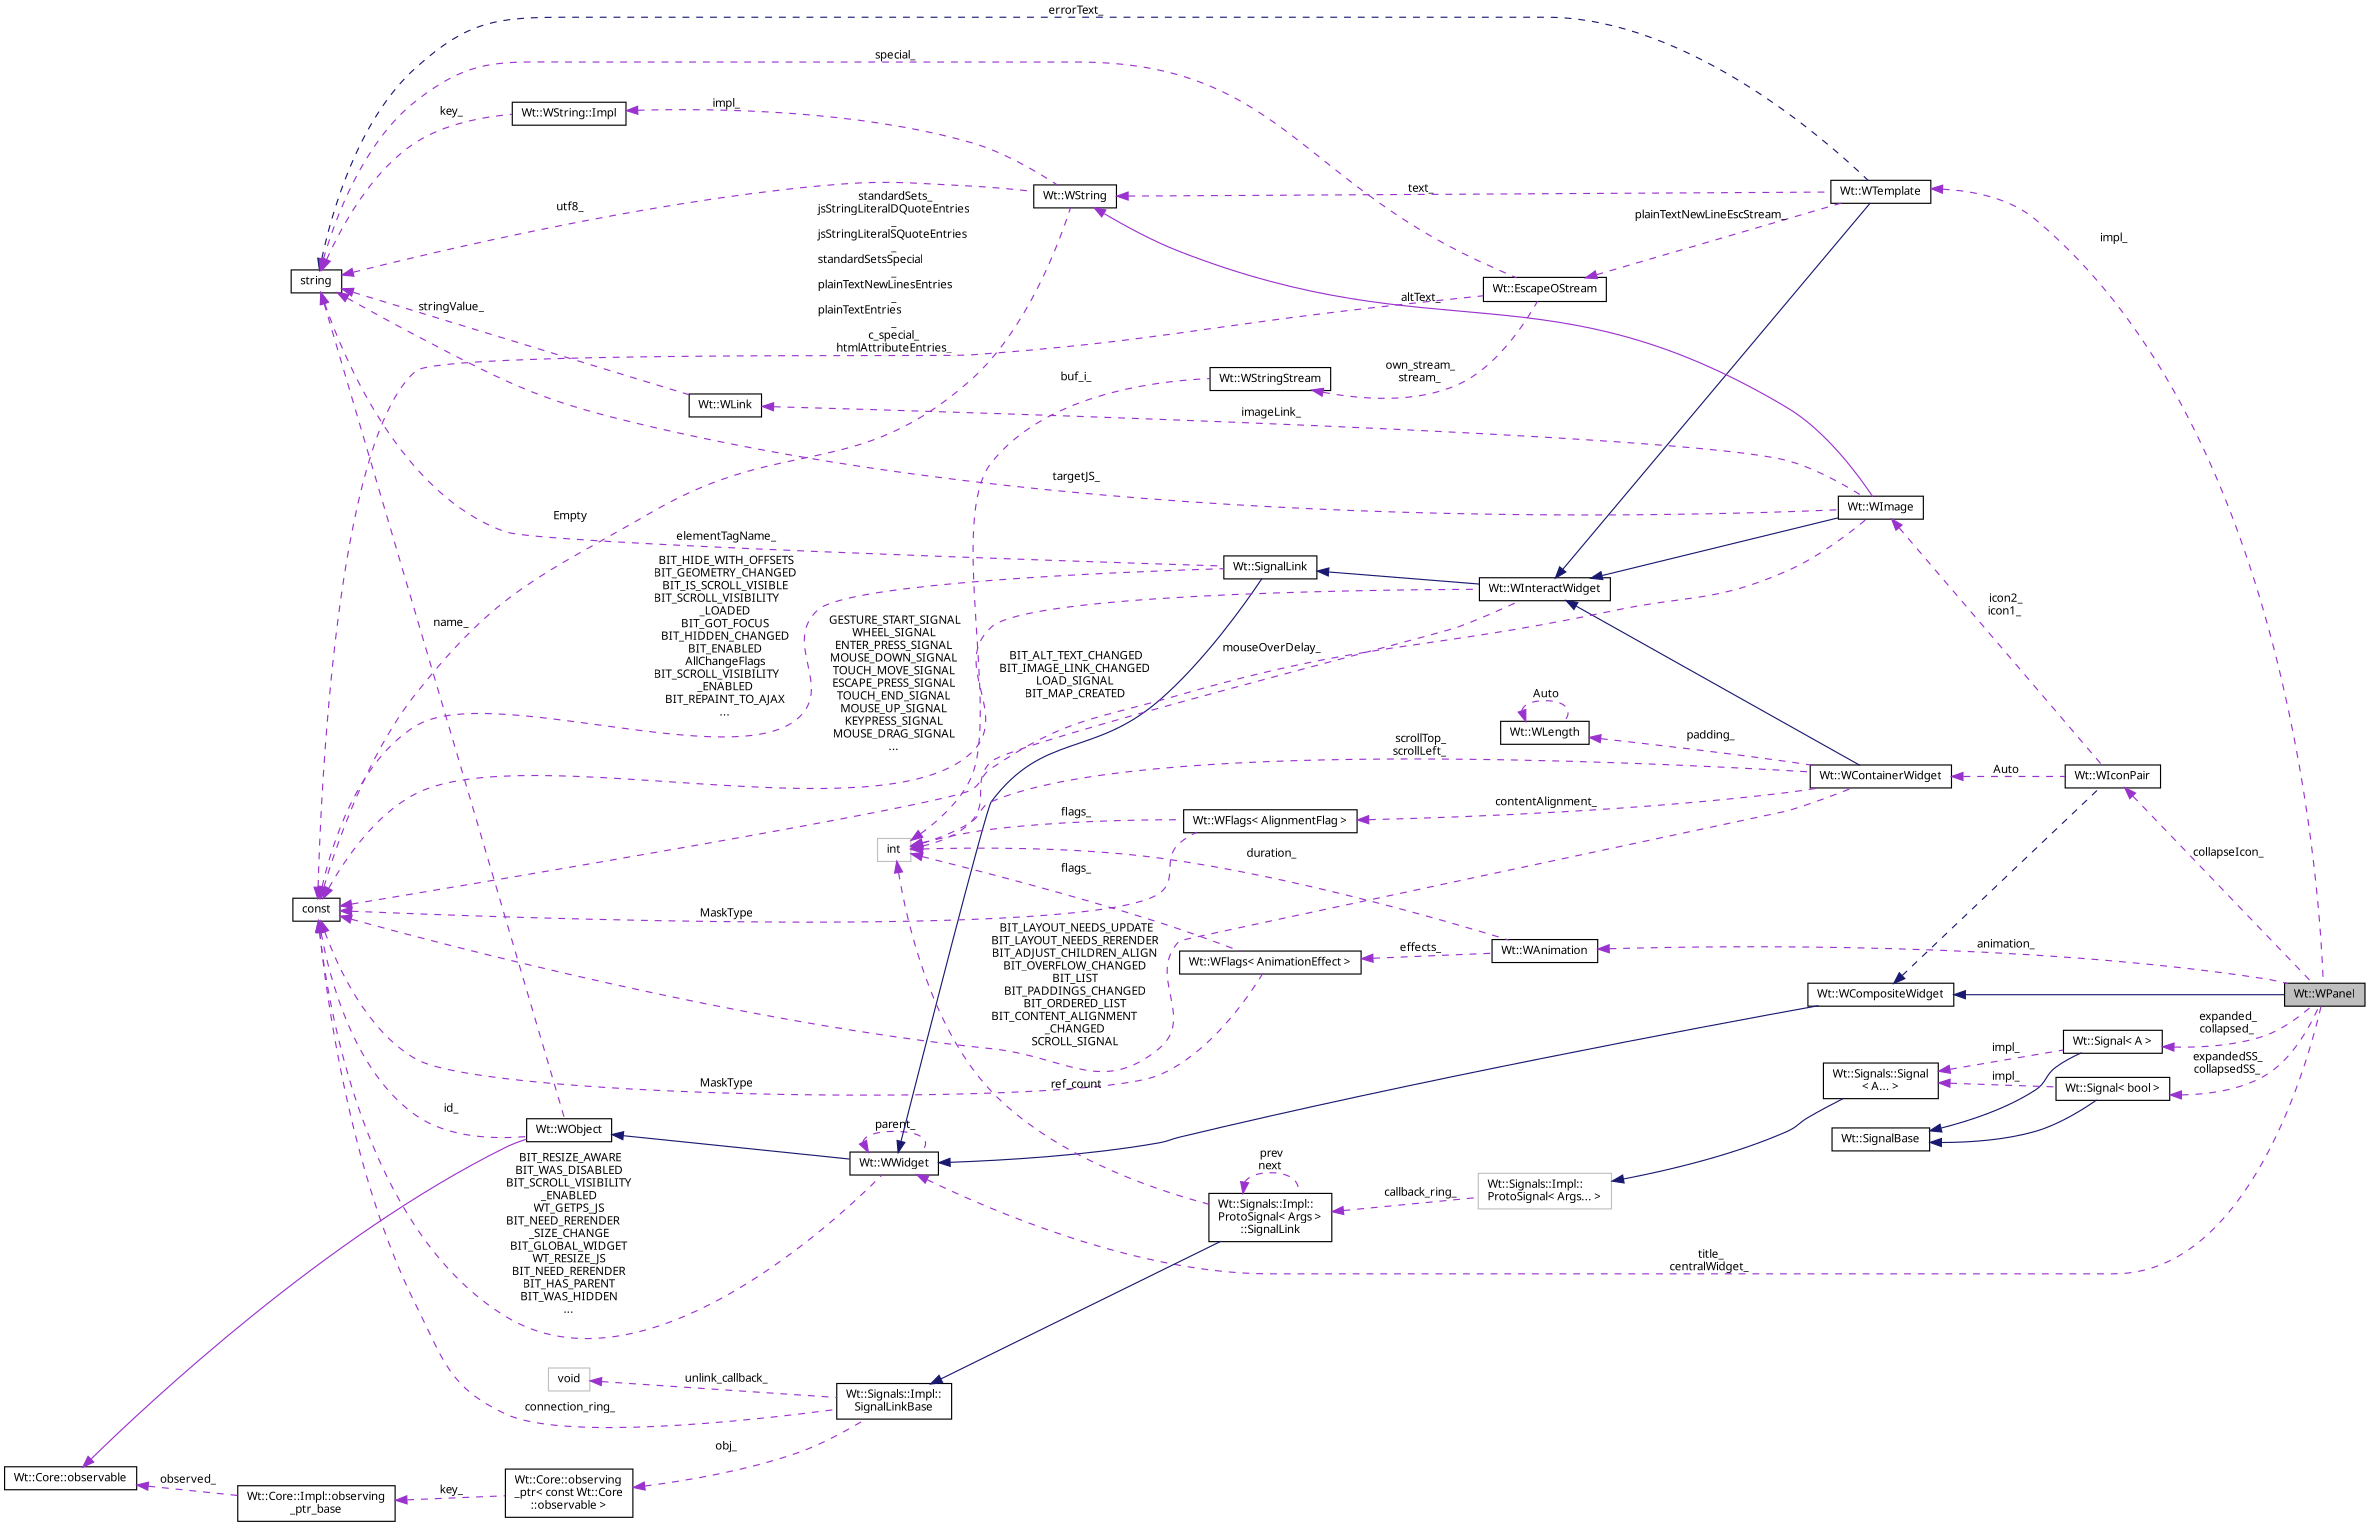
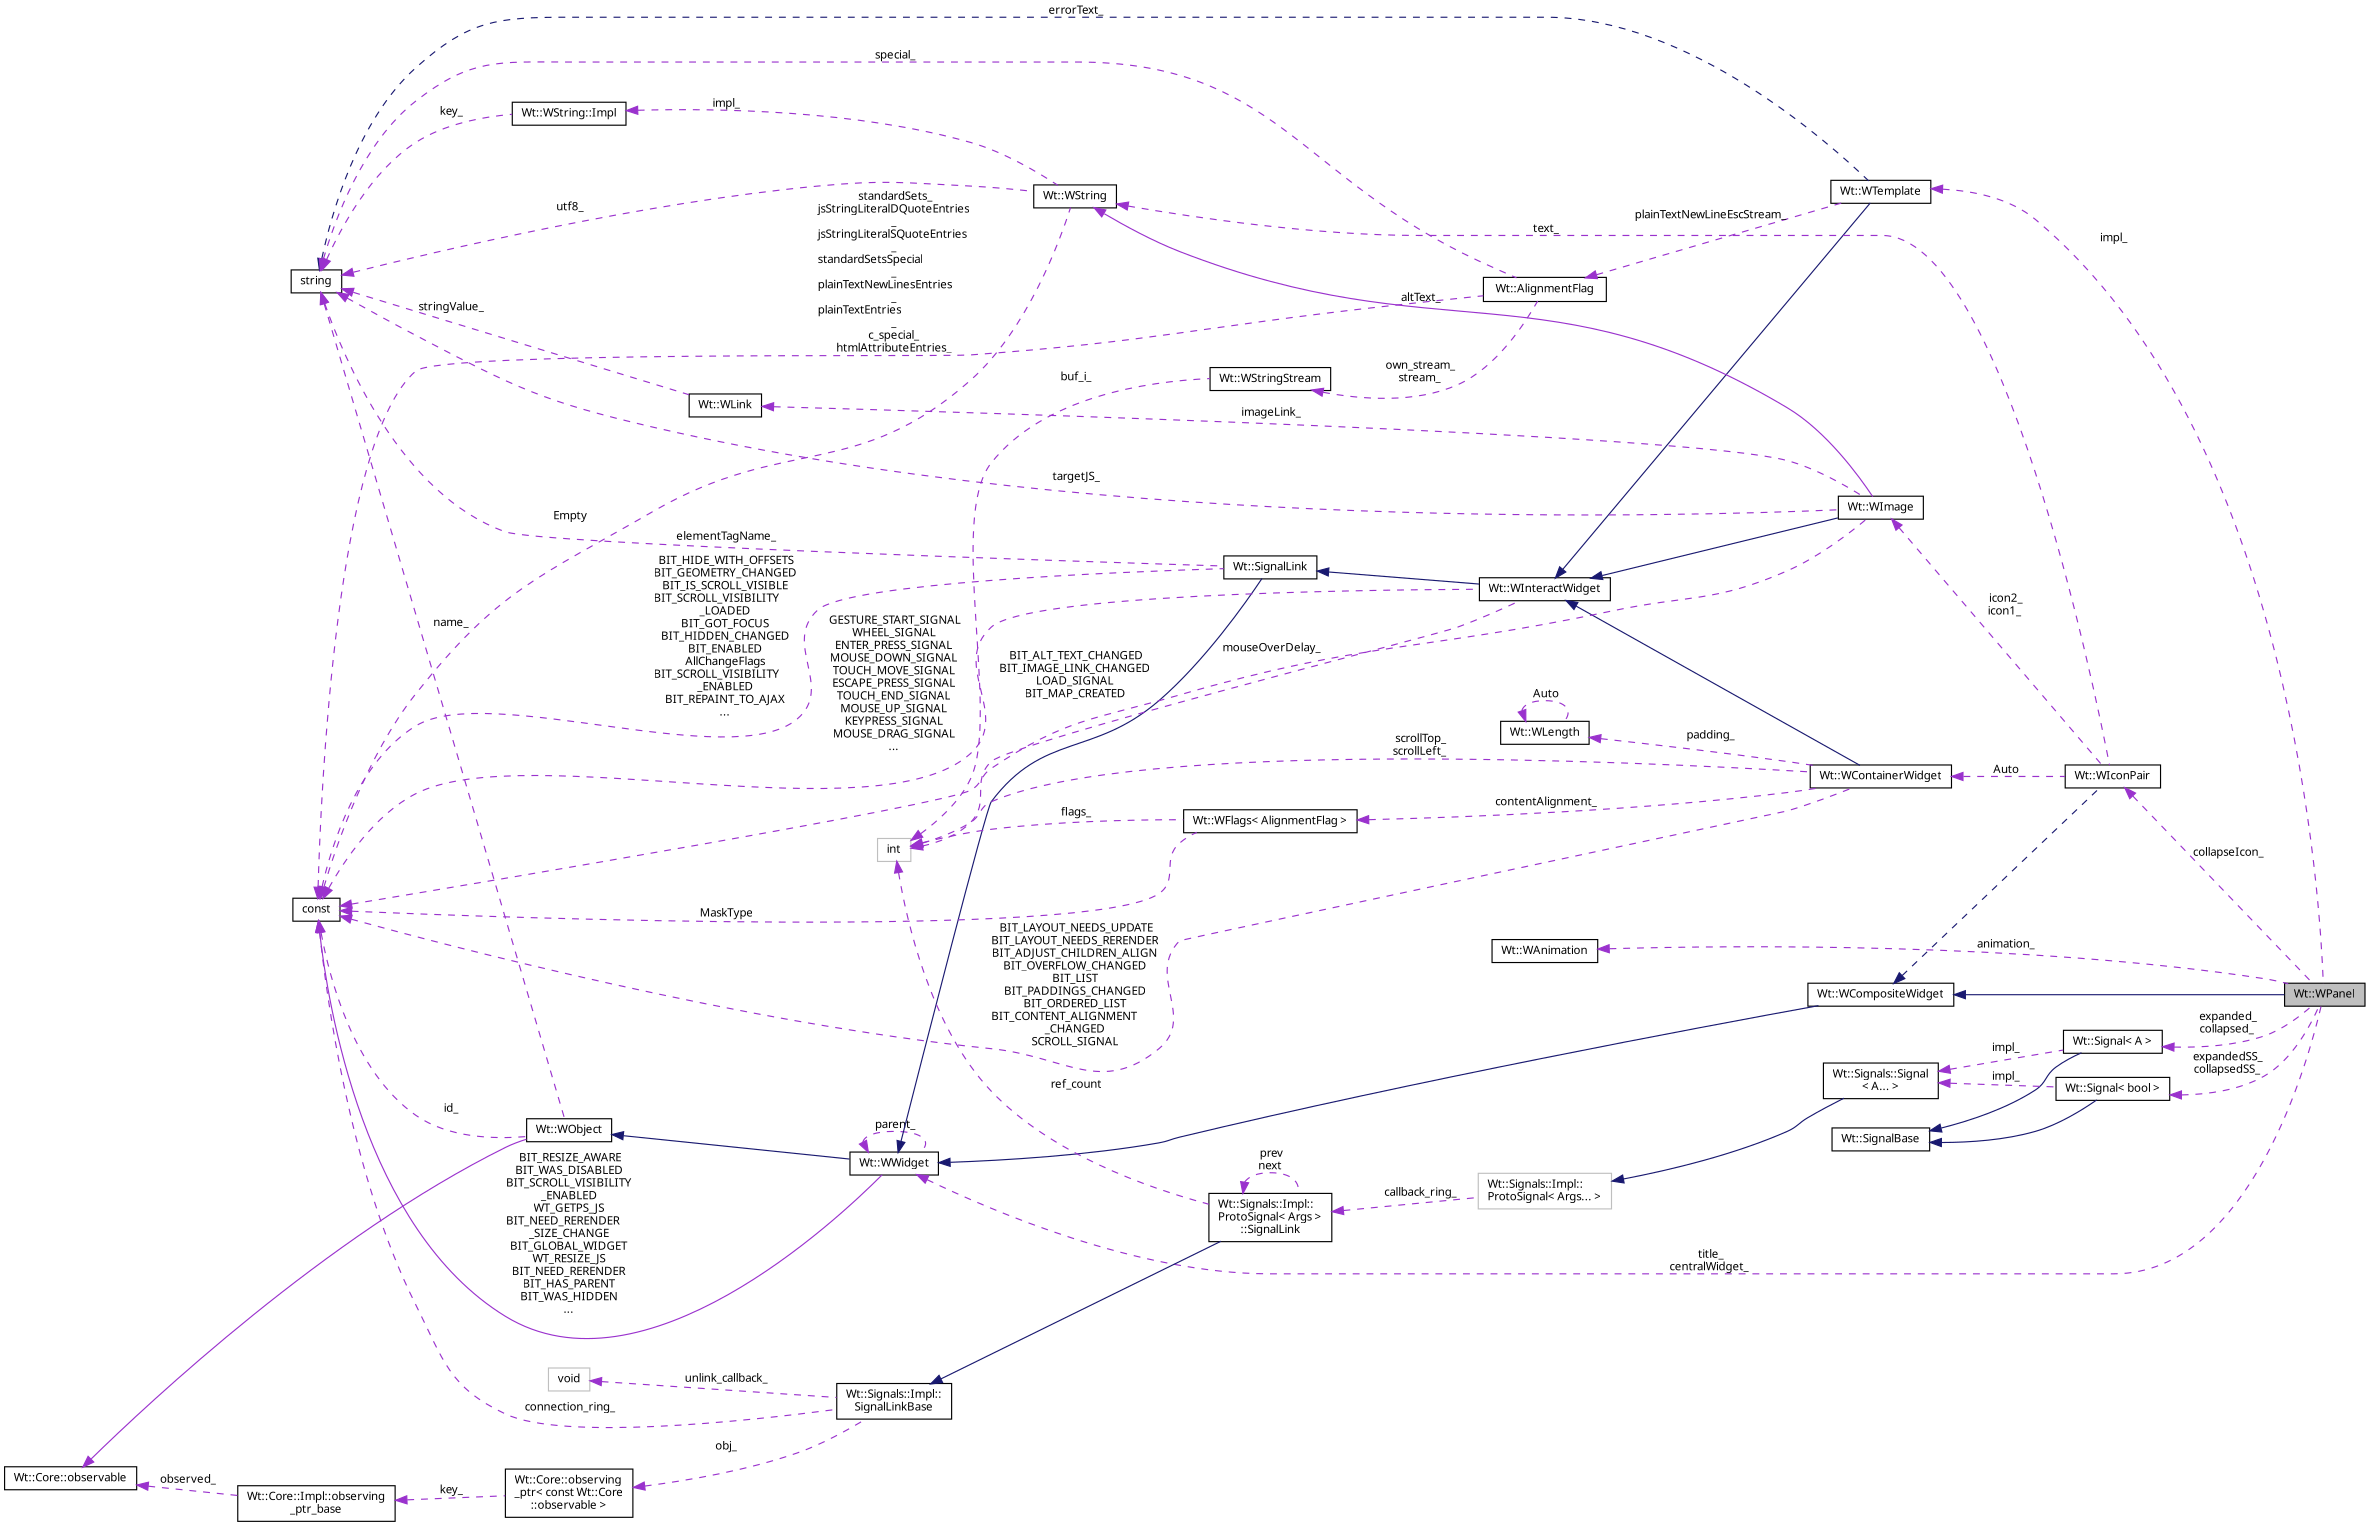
edge "Wt::WTemplate" -> "Wt::WString": now "Wt::WIconPair" -> "Wt::WString"
node "Wt::EscapeOStream": label "Wt::EscapeOStream" -> "Wt::AlignmentFlag"
edge "Wt::WAnimation" -> "int": removed, label "duration_"
node "Wt::WFlags< AnimationEffect >": removed
edge "Wt::WWidget" -> "const": style dashed -> solid
